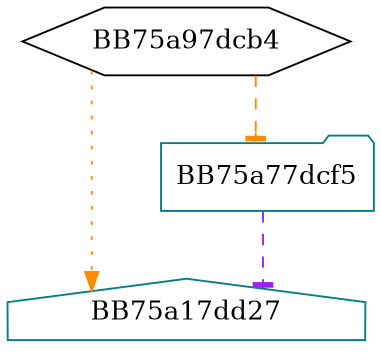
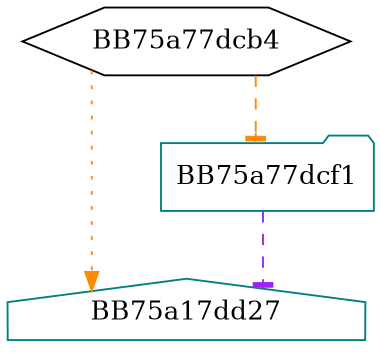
node "BB75a97dcb4": label "BB75a97dcb4" -> "BB75a77dcb4"
node "BB75a77dcf5": label "BB75a77dcf5" -> "BB75a77dcf1"
